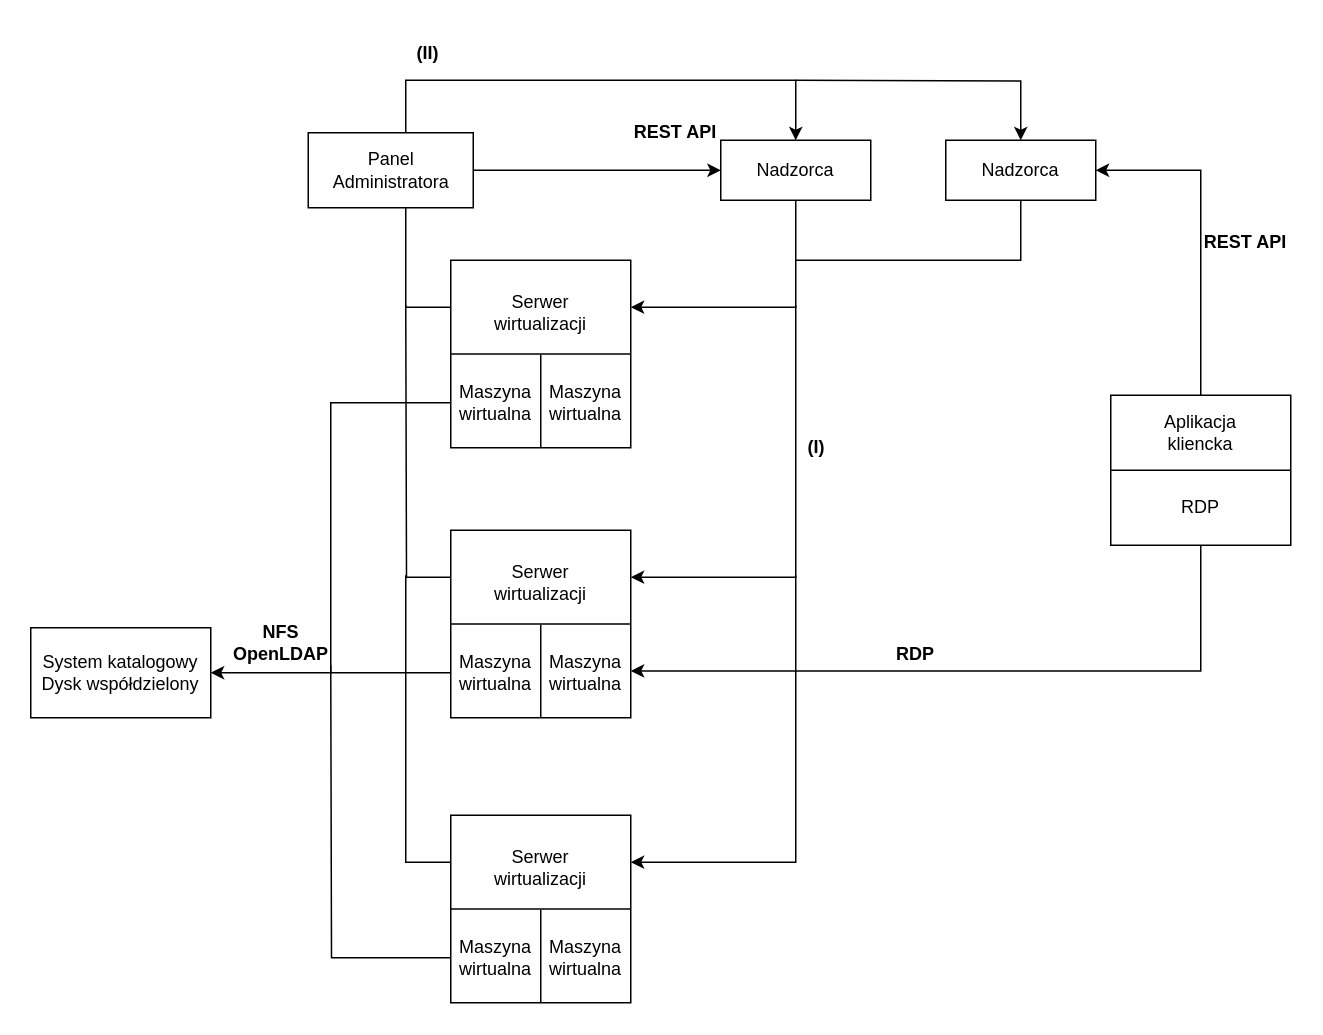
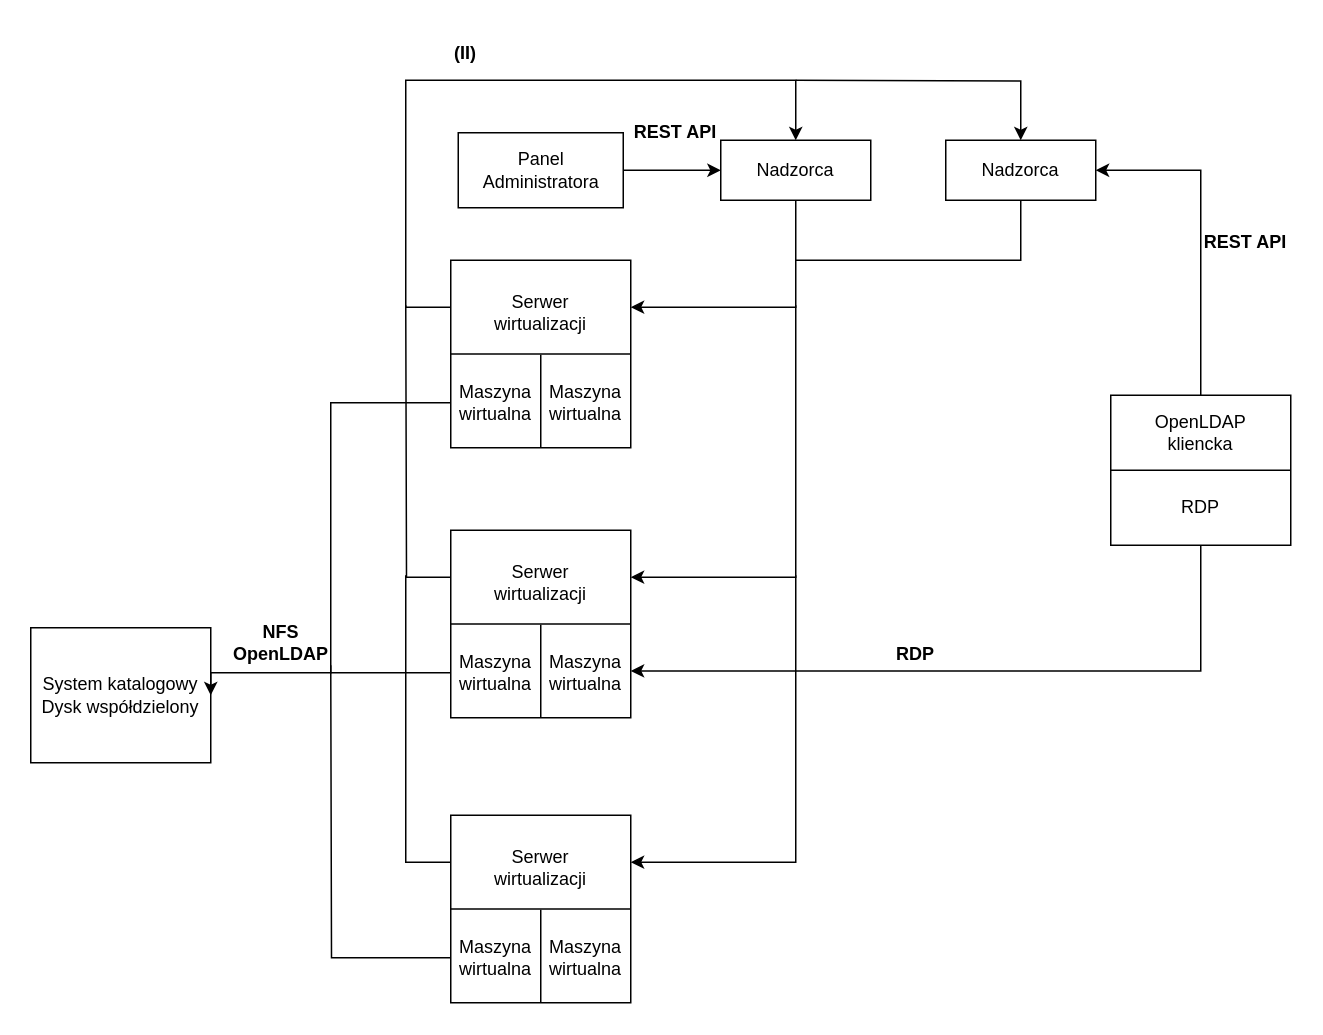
node "(II)": moved (428, 53) -> (466, 53)
node "Panel Administratora": moved (391, 170) -> (541, 170)
node "Aplikacja kliencka": label "Aplikacja kliencka" -> "OpenLDAP kliencka"
node "(I)": removed
node "System katalogowy Dysk współdzielony": size 180x90 -> 180x135
